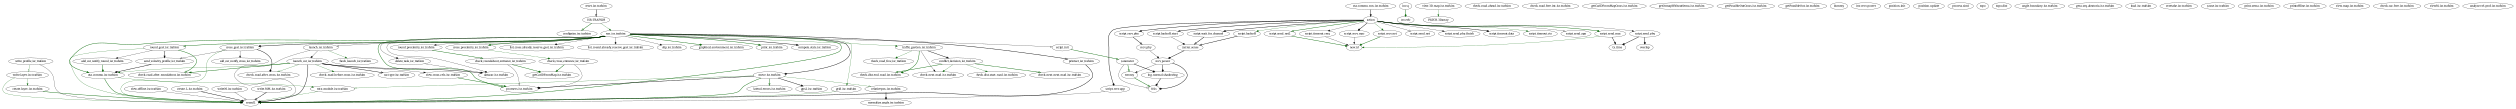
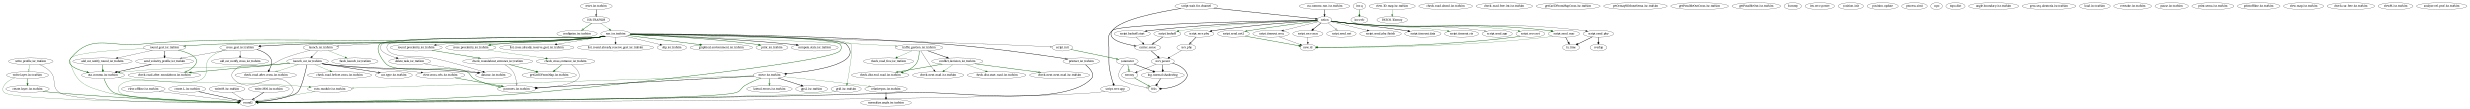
edge "action" -> "script_wait_for_channel": reversed
edge "run_isr_trafsim" -> "traffic_gestion_isr_trafsim": arrowhead diamond -> onormal
edge "write_layer_isr_trafsim" -> "create_layer_isr_trafsim": style solid -> bold
